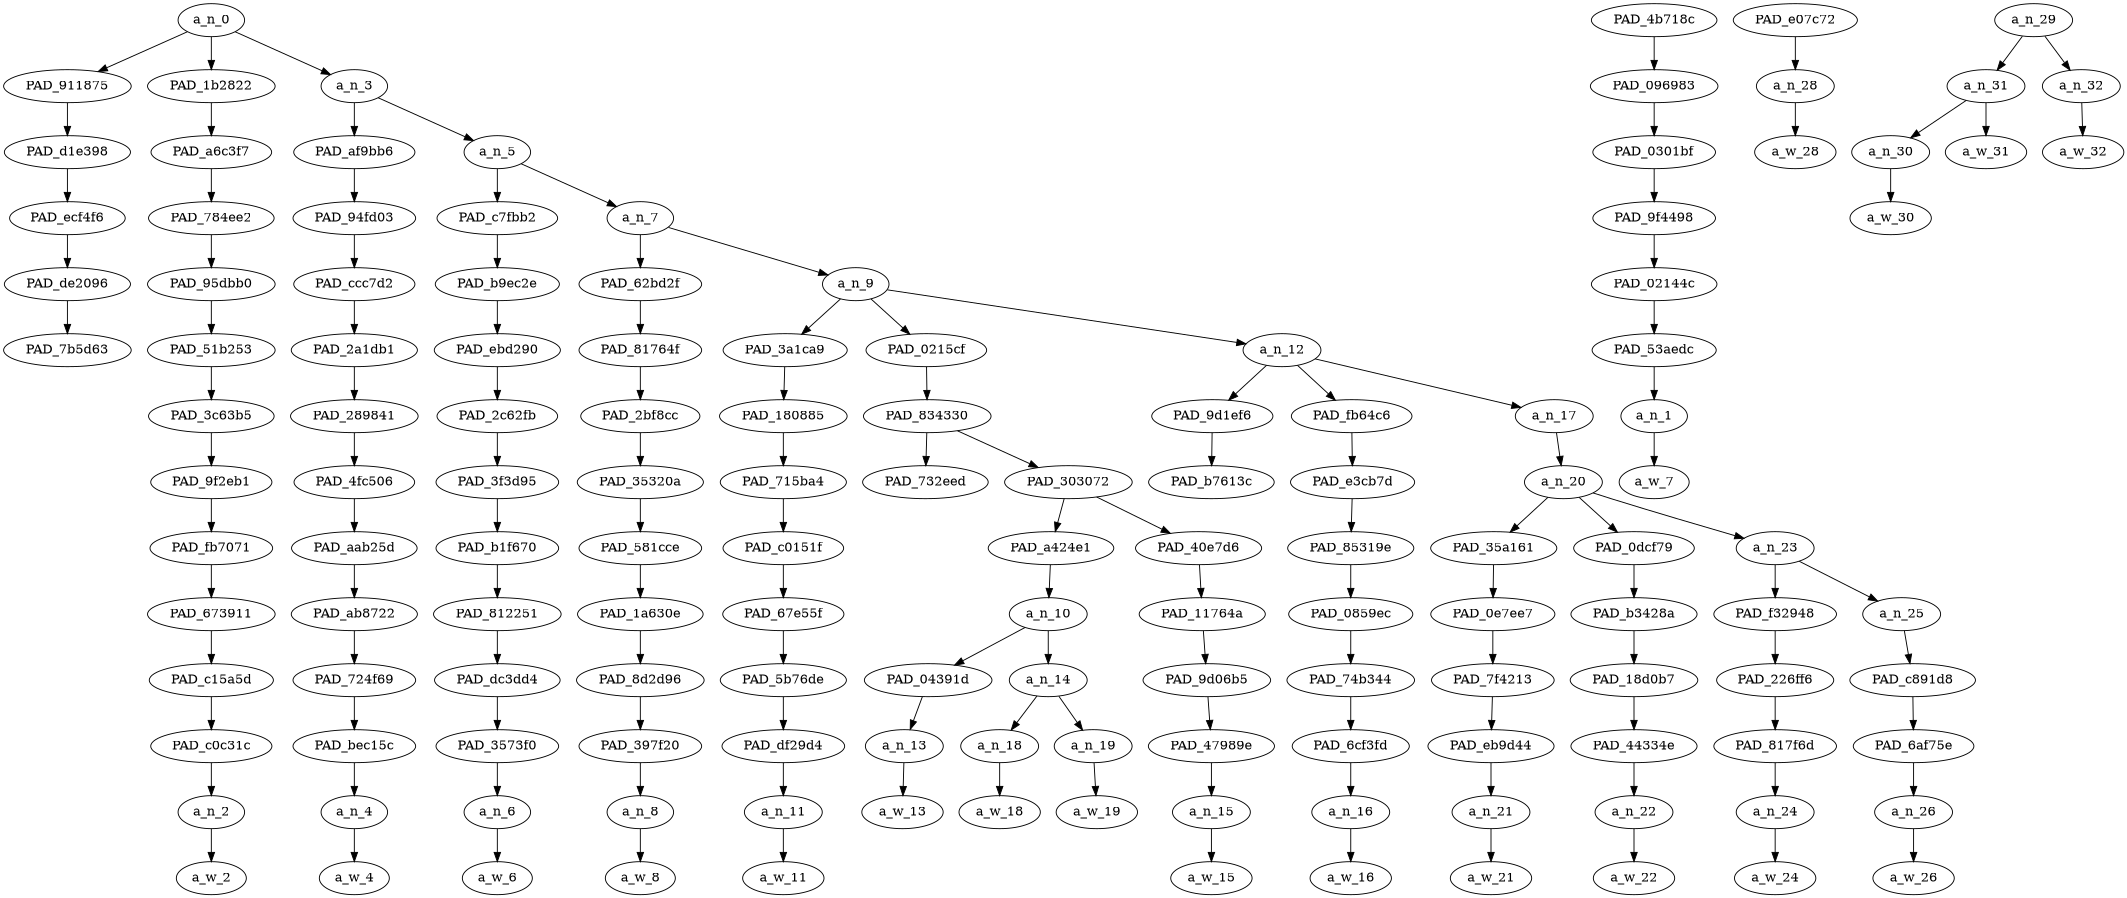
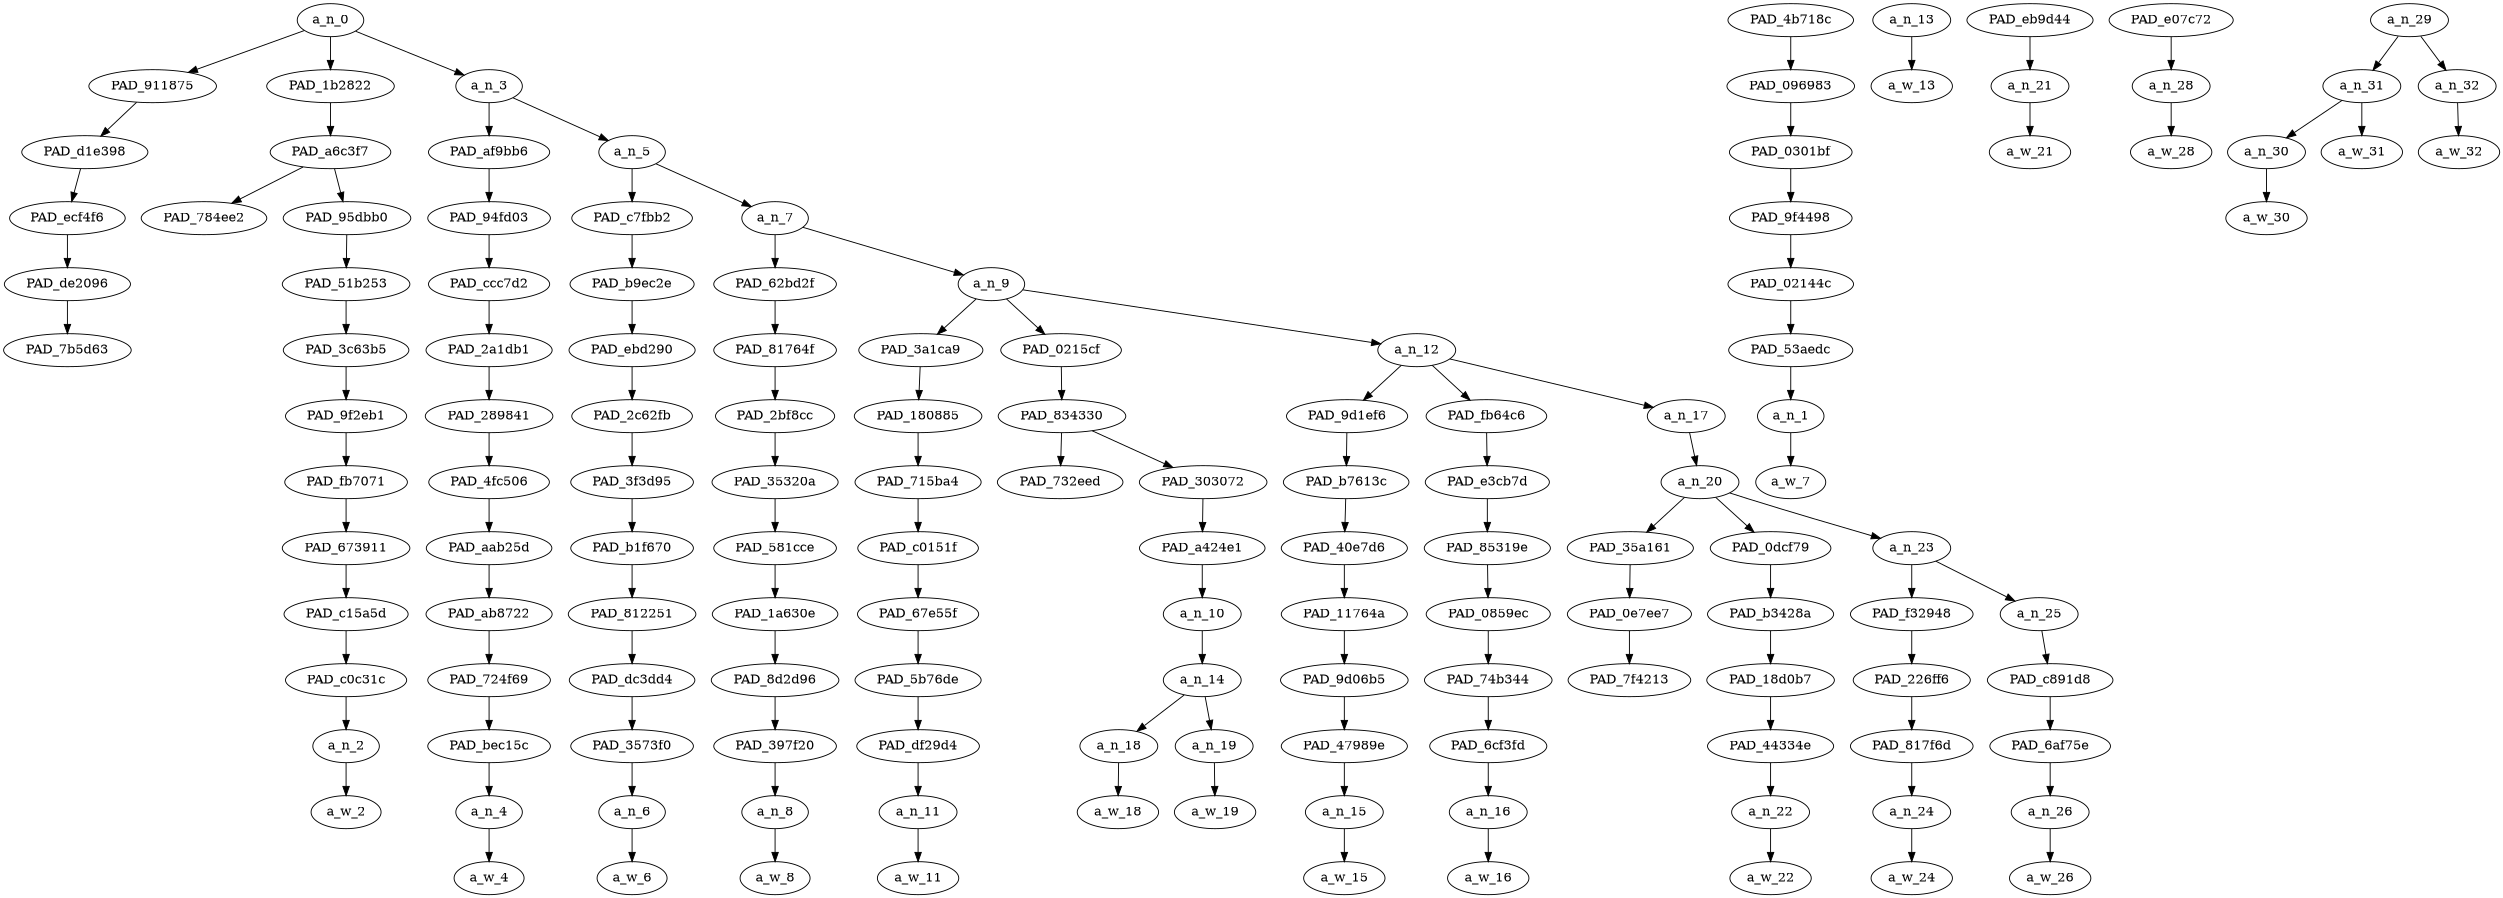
edge "PAD_784ee2" -> "PAD_95dbb0": now "PAD_a6c3f7" -> "PAD_95dbb0"
edge "PAD_303072" -> "PAD_40e7d6": now "PAD_b7613c" -> "PAD_40e7d6"
node "PAD_04391d": removed
edge "PAD_7f4213" -> "PAD_eb9d44": removed
